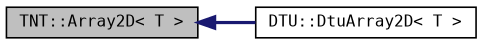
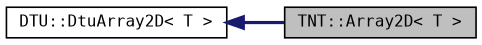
edge "DTU::DtuArray2D< T >" -> "TNT::Array2D< T >": reversed
